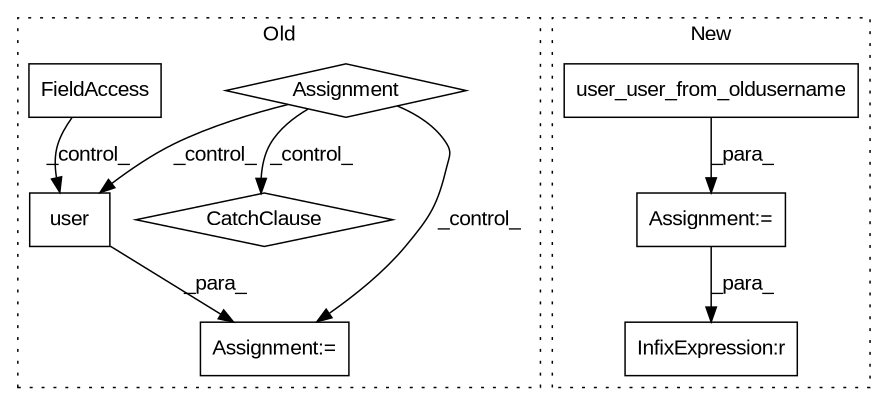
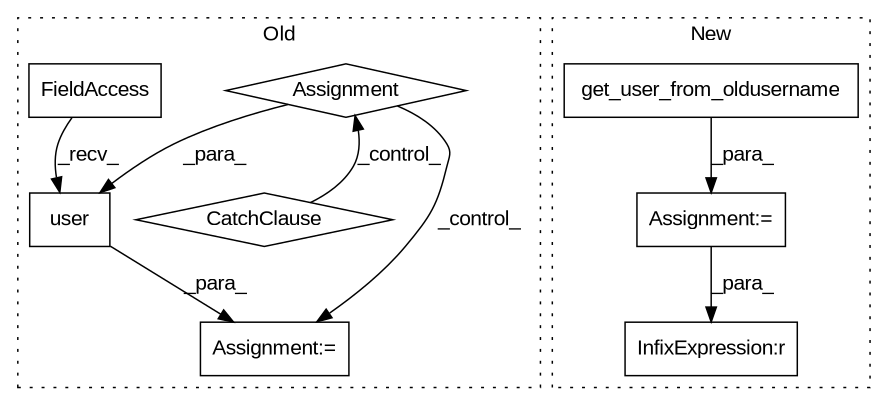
node "user_user_from_oldusername": label "user_user_from_oldusername" -> "get_user_from_oldusername"
edge "Assignment" -> "CatchClause": reversed
edge "FieldAccess" -> "user": label "_control_" -> "_recv_"
edge "Assignment" -> "user": label "_control_" -> "_para_"
